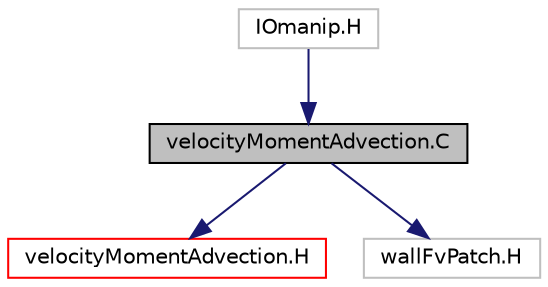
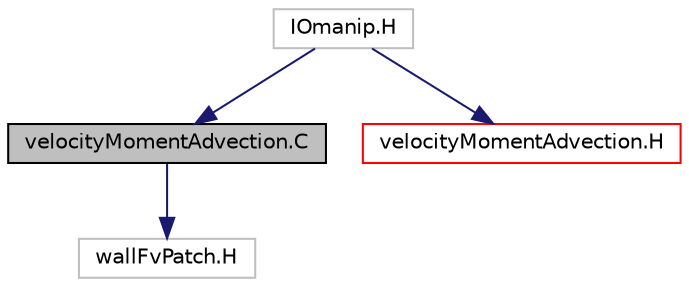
edge "velocityMomentAdvection.C" -> "velocityMomentAdvection.H": now "IOmanip.H" -> "velocityMomentAdvection.H"
